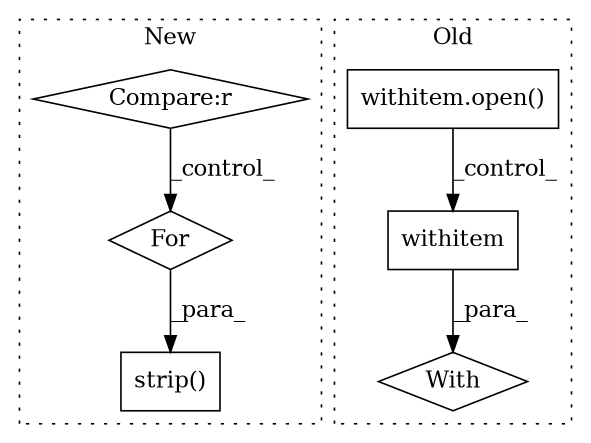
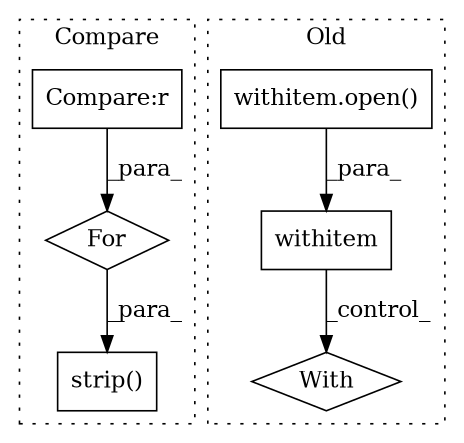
cluster "New": label "New" -> "Compare"
node "Compare:r": shape diamond -> box
edge "Compare:r" -> "For": label "_control_" -> "_para_"
edge "withitem.open()" -> "withitem": label "_control_" -> "_para_"
edge "withitem" -> "With": label "_para_" -> "_control_"
